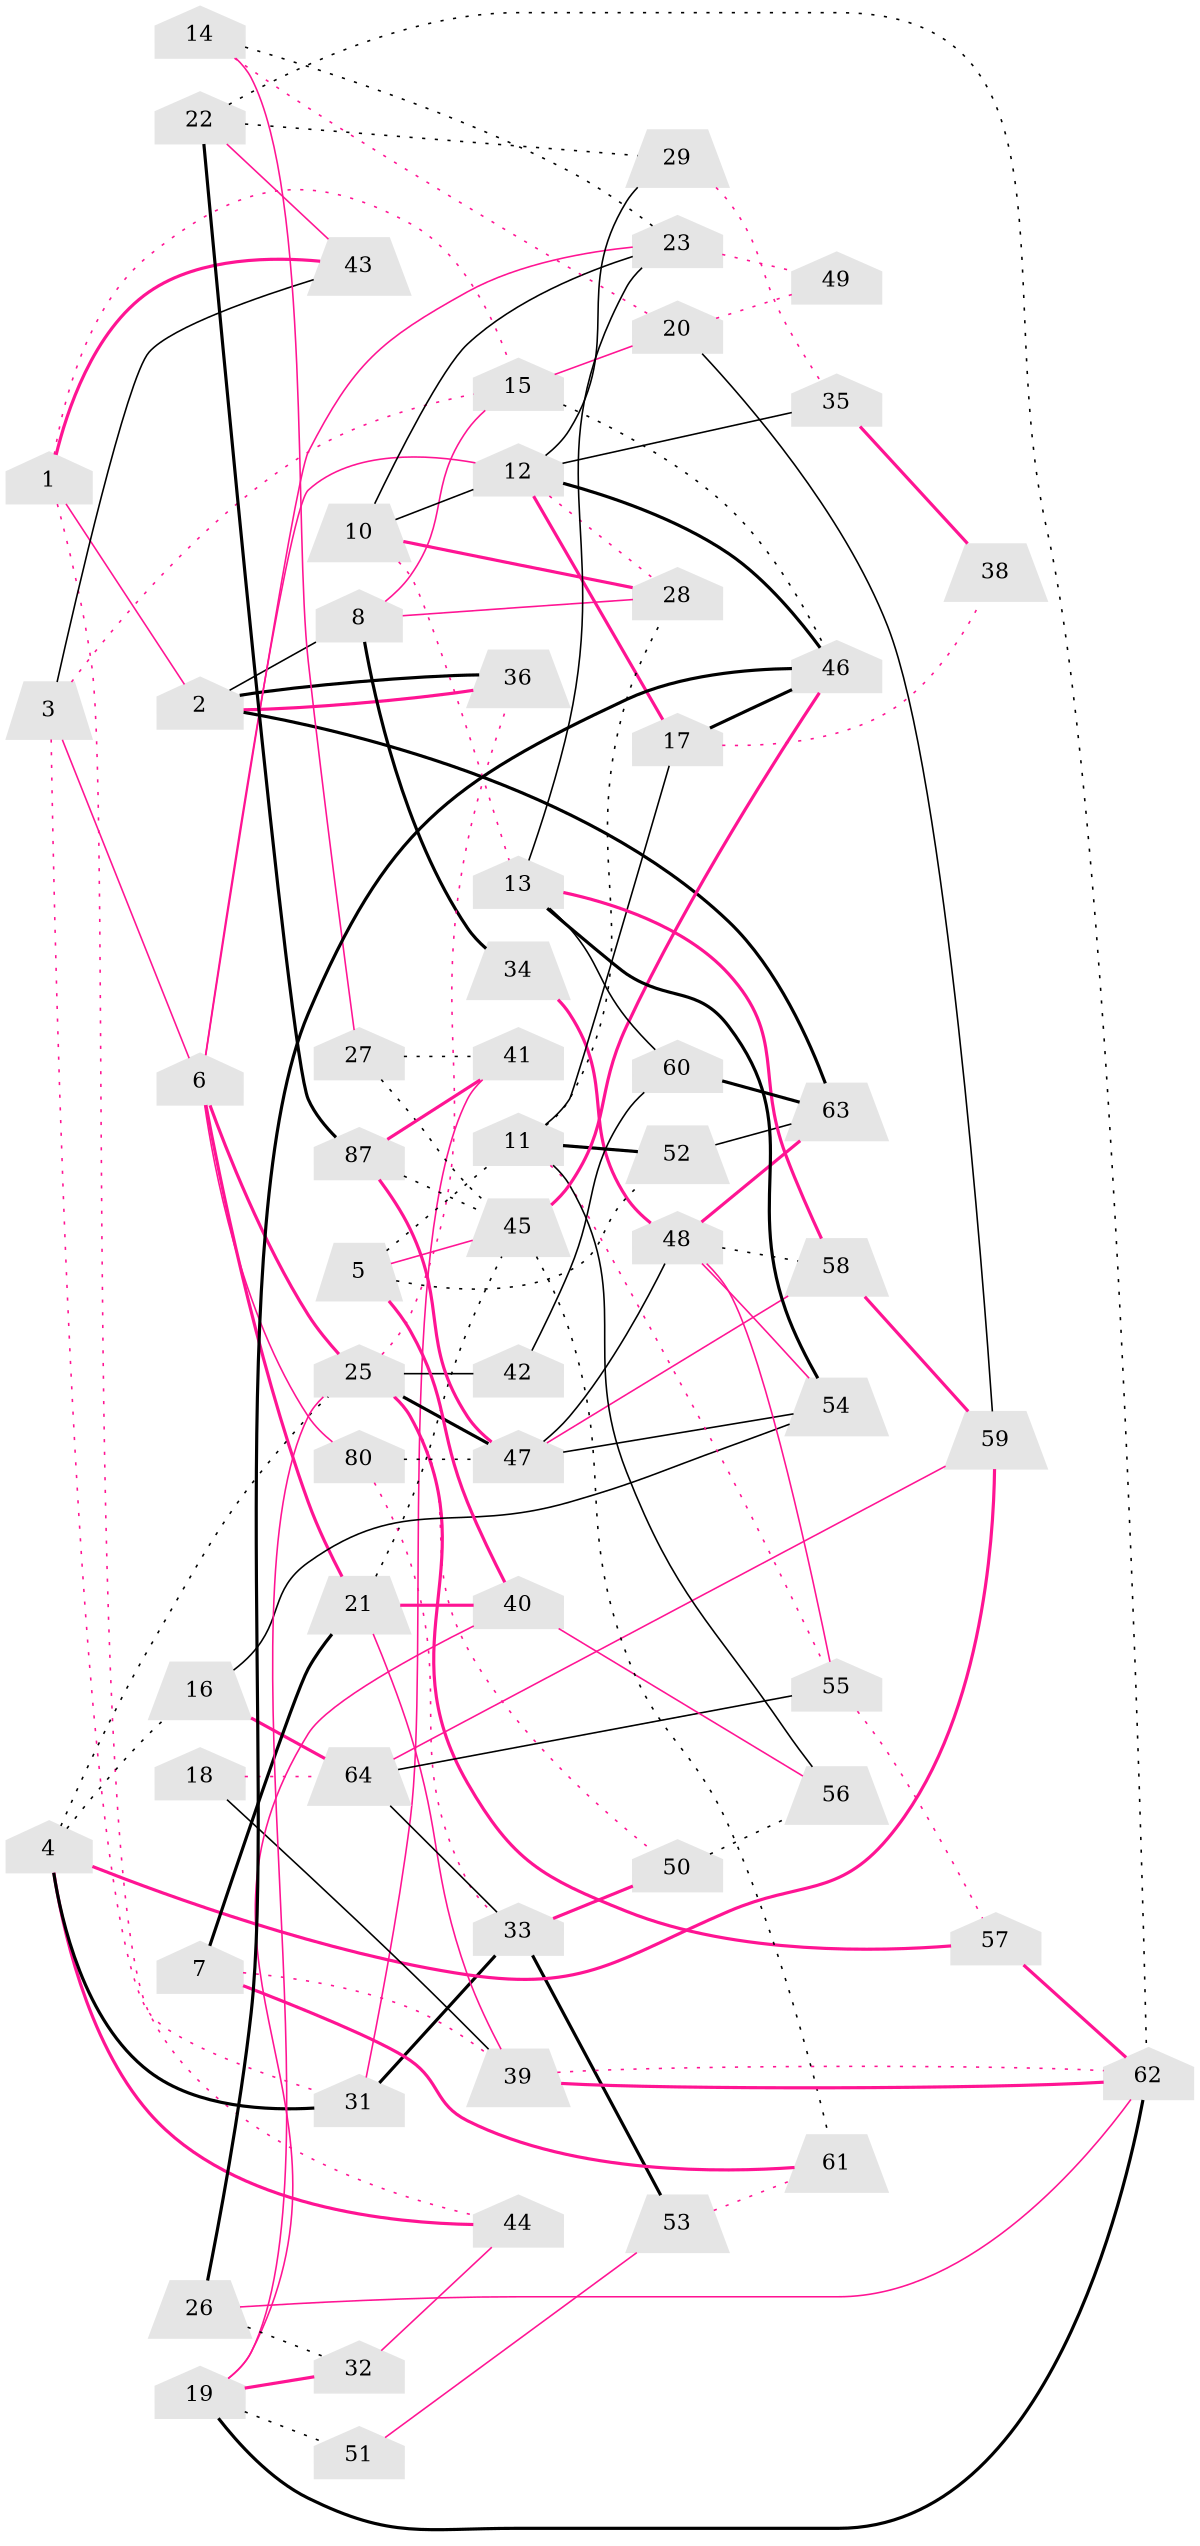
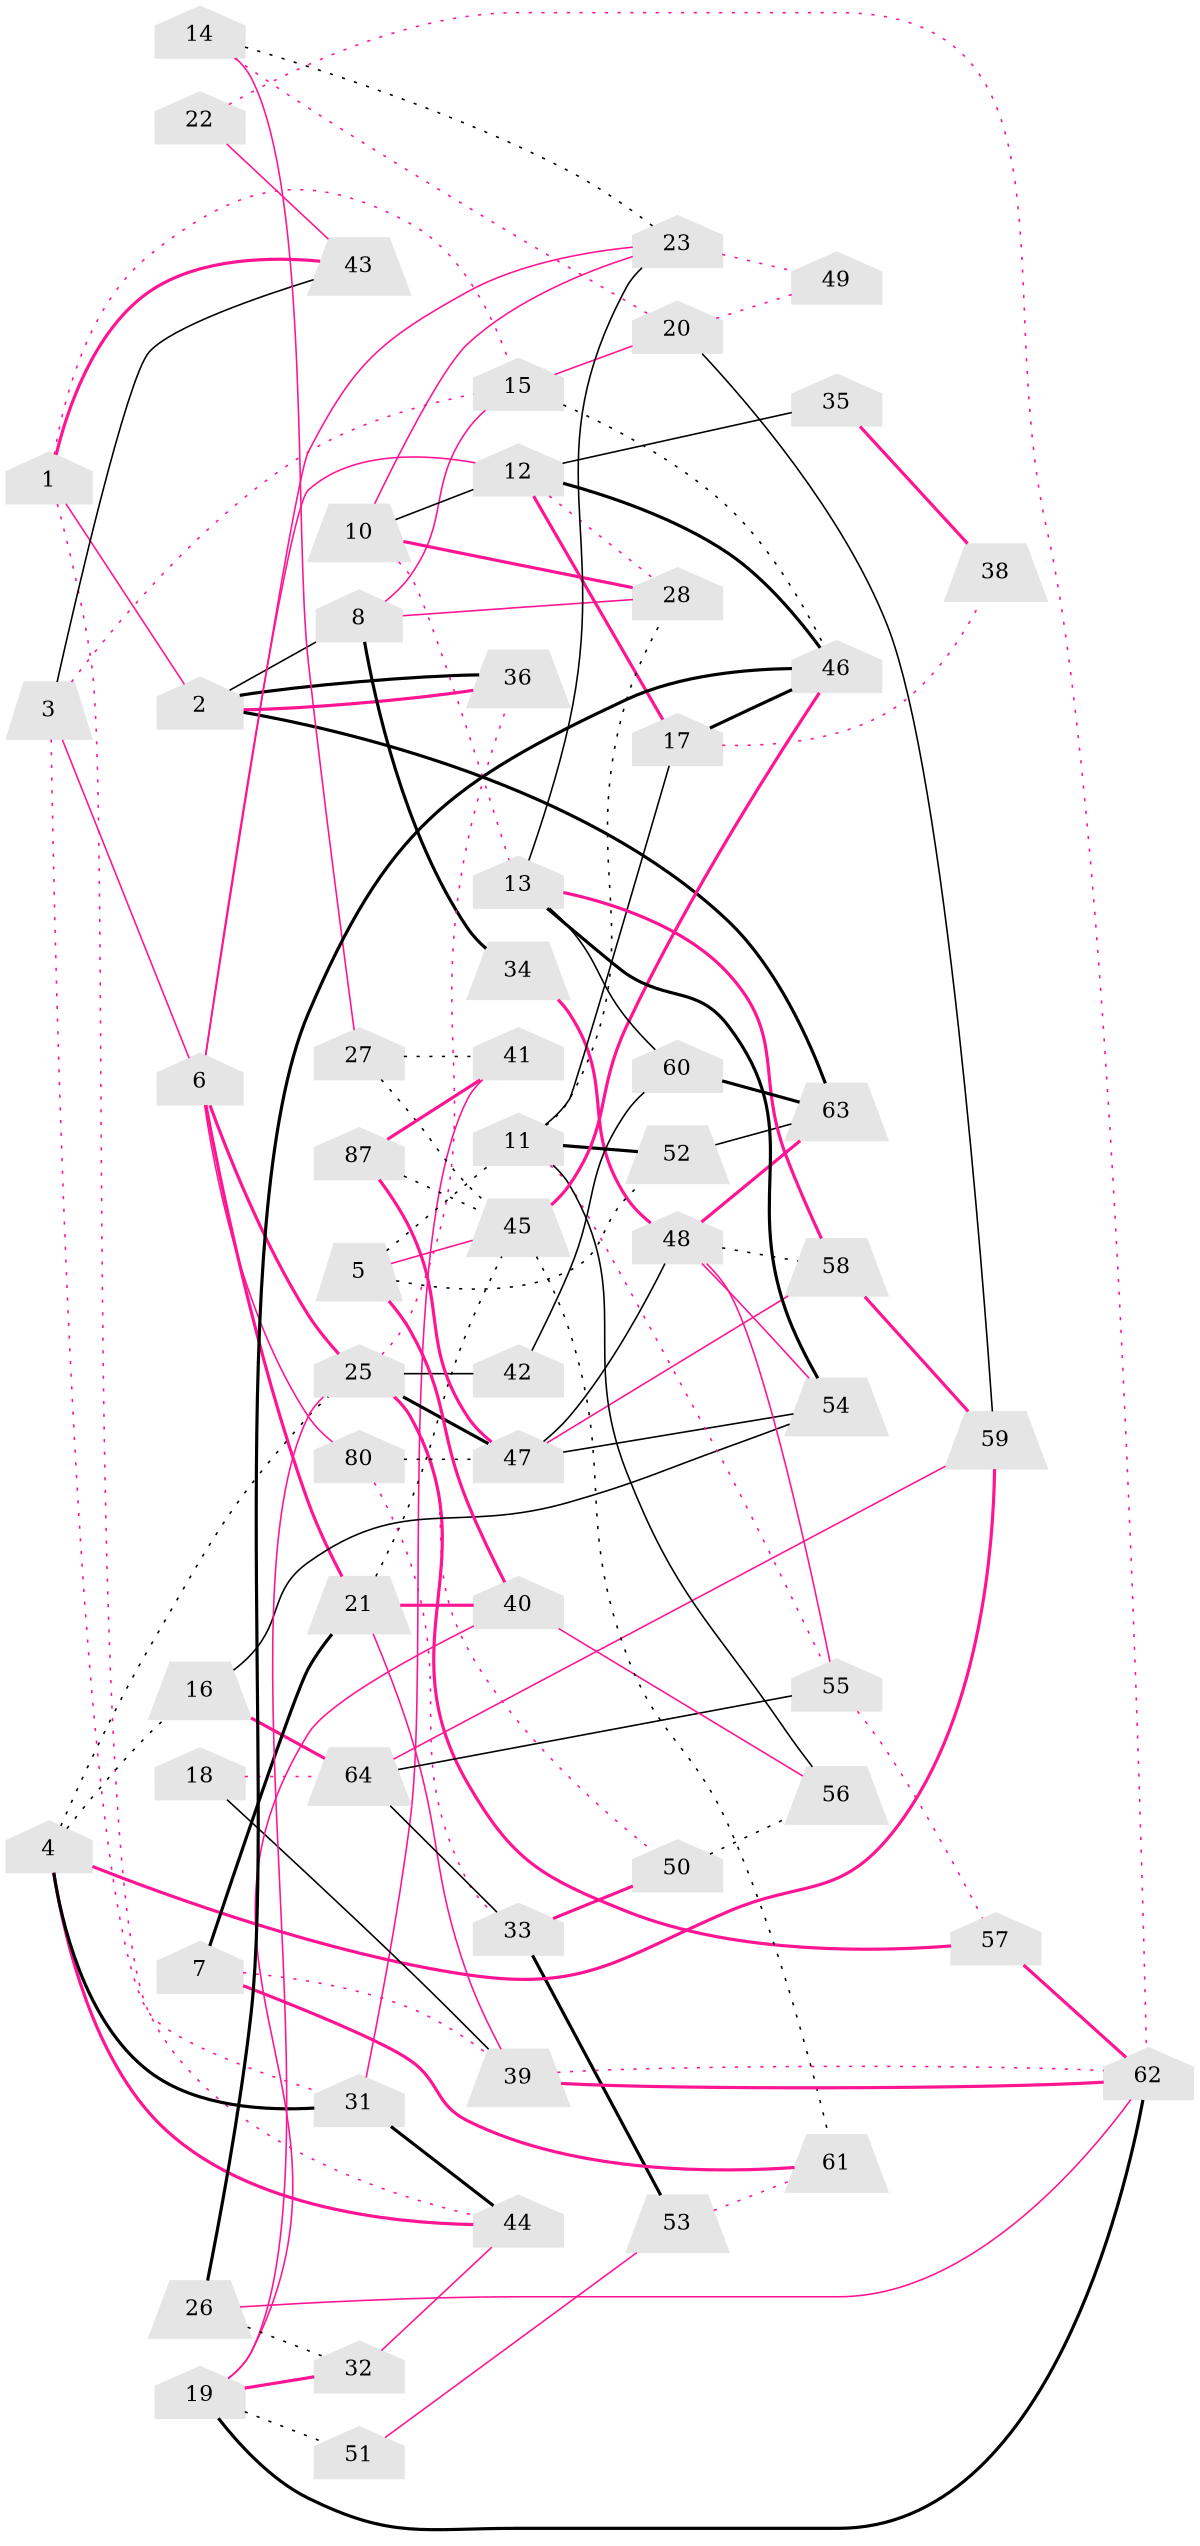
node "29": removed
edge "23" -- "10": color black -> deeppink
edge "22" -- "87": removed
edge "22" -- "62": color black -> deeppink
edge "33" -- "31": now "44" -- "31"
